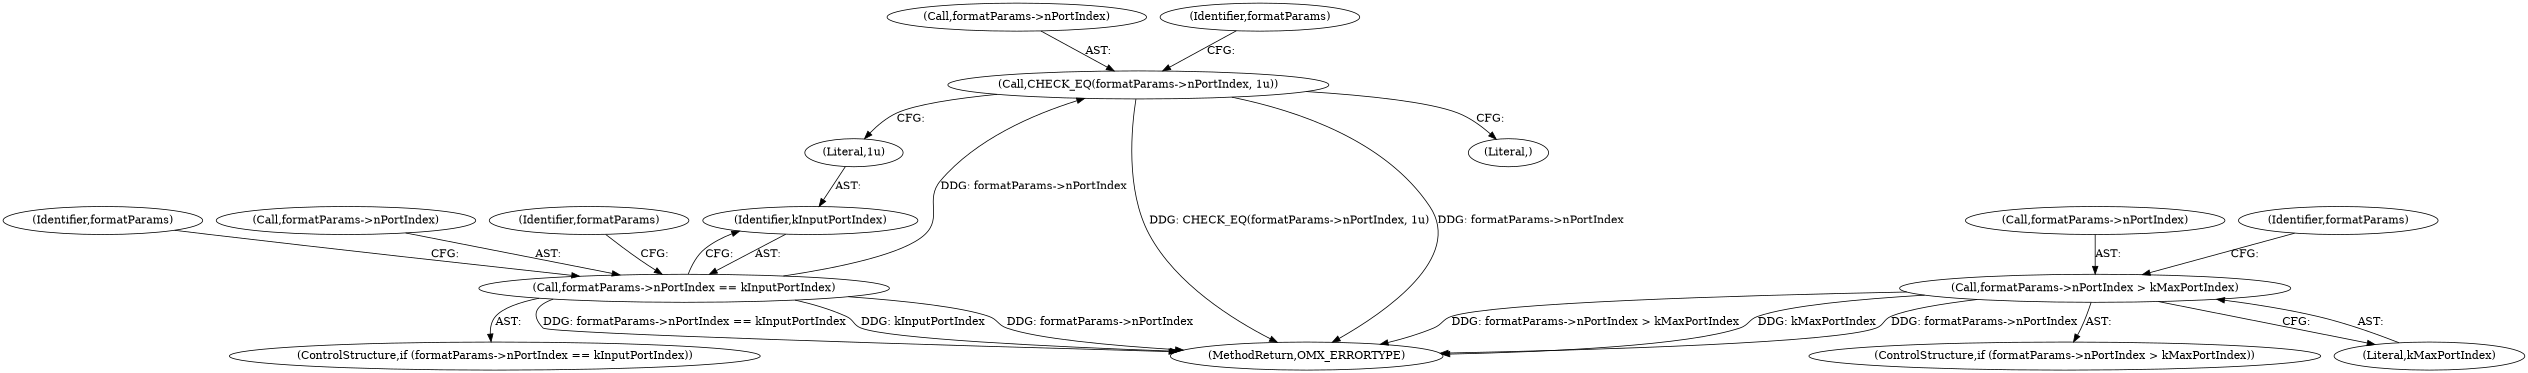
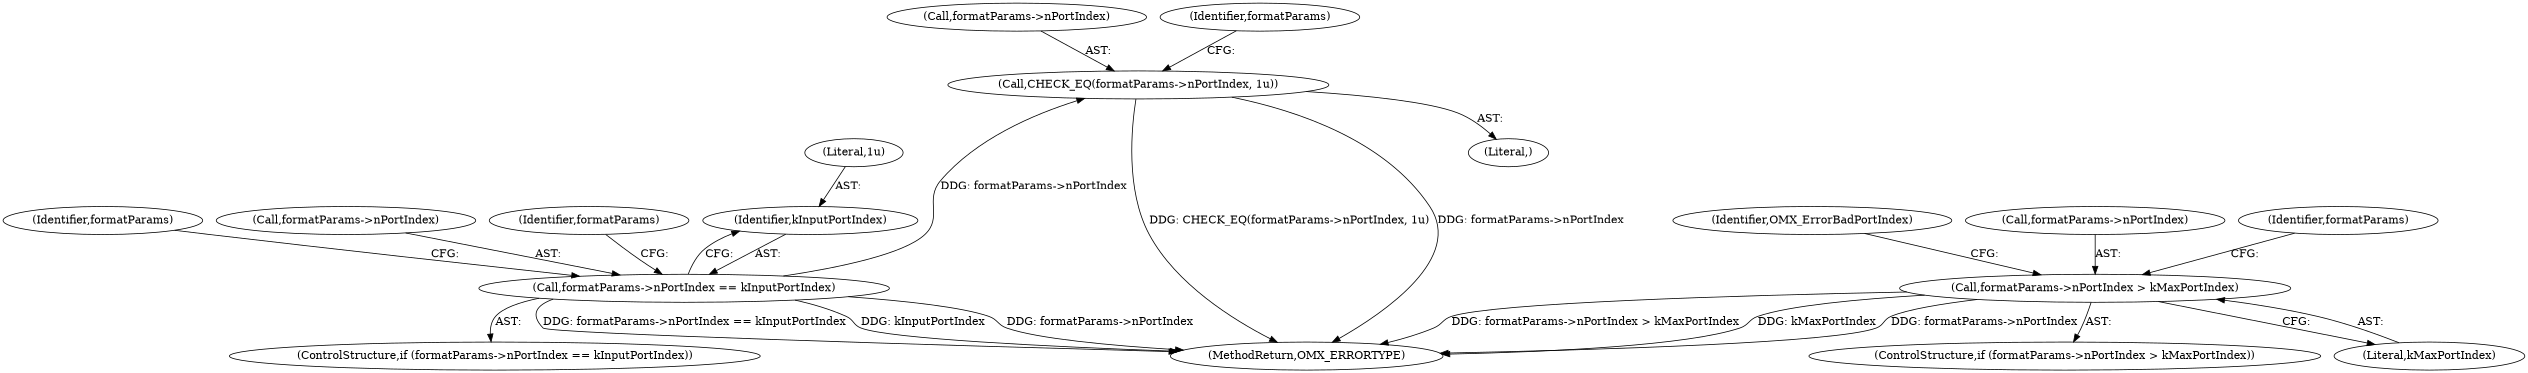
edge "(Call,CHECK_EQ(formatParams->nPortIndex, 1u))" -> "(Literal,1u)": removed, label "CFG:"
edge "(Call,CHECK_EQ(formatParams->nPortIndex, 1u))" -> "(Literal,)": label "CFG: " -> "AST: "
node "(Identifier,OMX_ErrorBadPortIndex)": added
